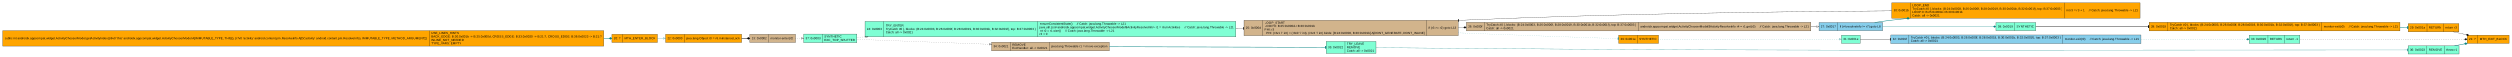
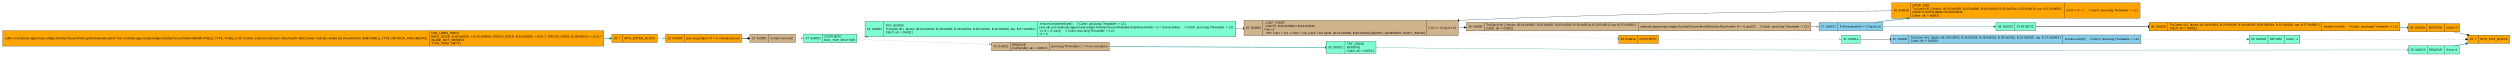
node "29: 0x001a": text "RETURN" -> "METHOD"
